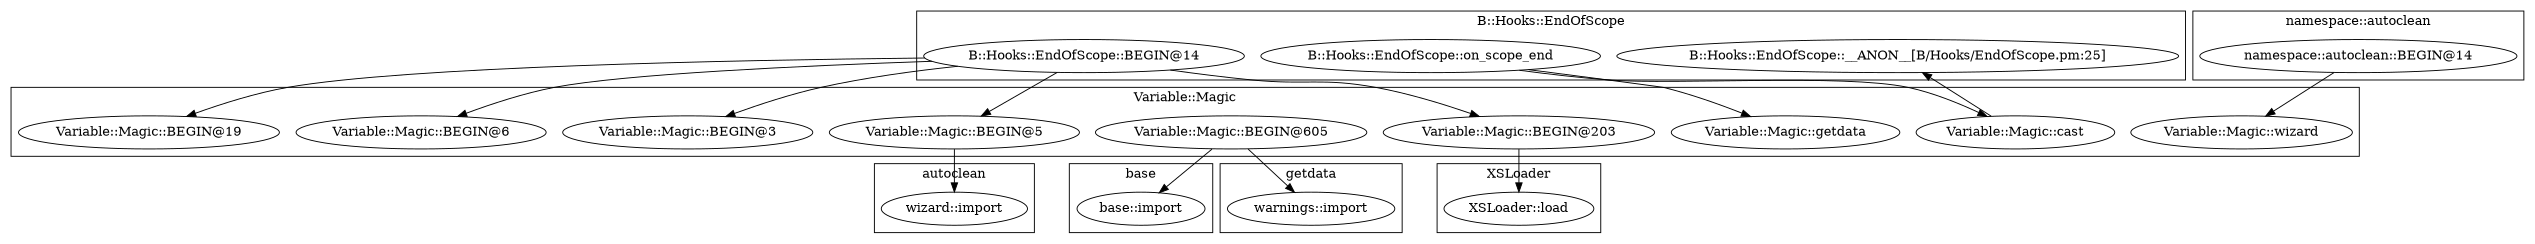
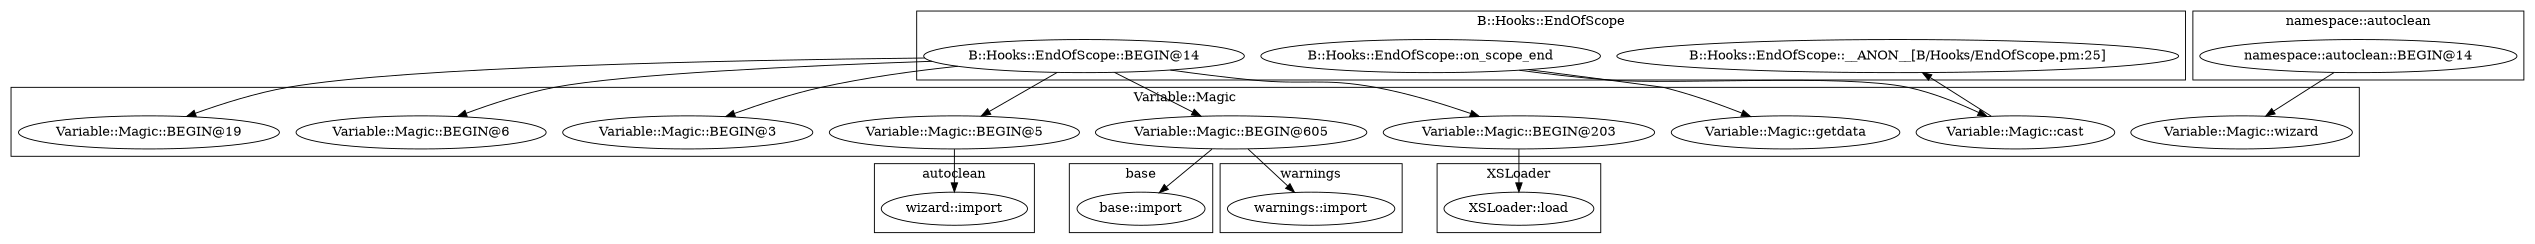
edge "B::Hooks::EndOfScope::BEGIN@14" -> "Variable::Magic::BEGIN@605": added
cluster "getdata": label "getdata" -> "warnings"
